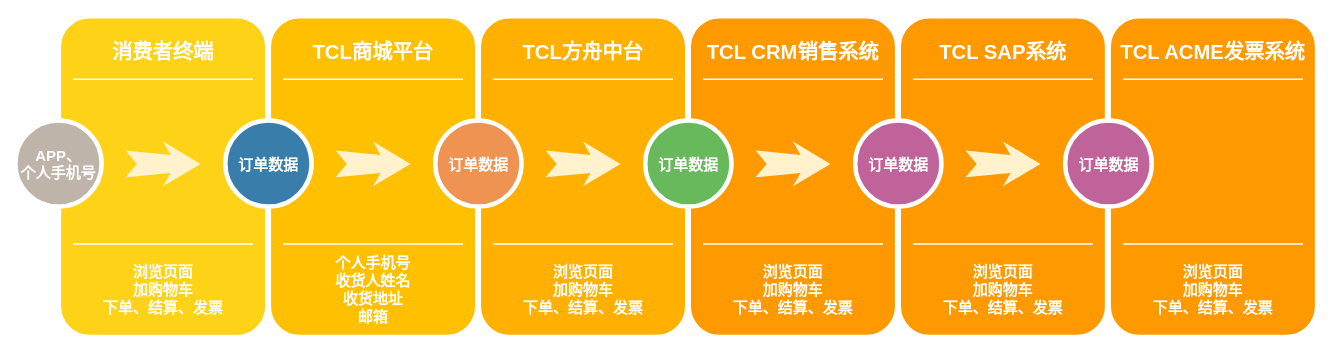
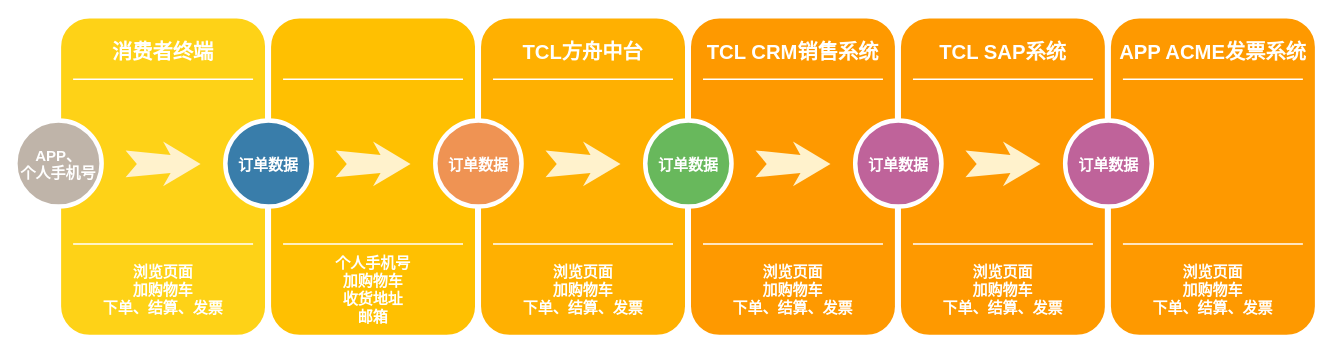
node "TCL商城平台": removed
node "TCL ACME发票系统": label "TCL ACME发票系统" -> "APP ACME发票系统"
node "个人手机号 收货人姓名 收货地址 邮箱": label "个人手机号 收货人姓名 收货地址 邮箱" -> "个人手机号 加购物车 收货地址 邮箱"
